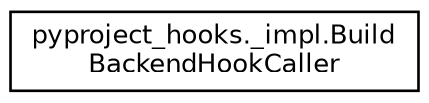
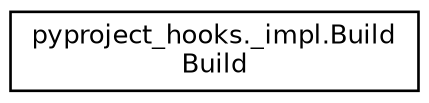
node "pyproject_hooks._impl.Build BackendHookCaller": label "pyproject_hooks._impl.Build BackendHookCaller" -> "pyproject_hooks._impl.Build Build"
